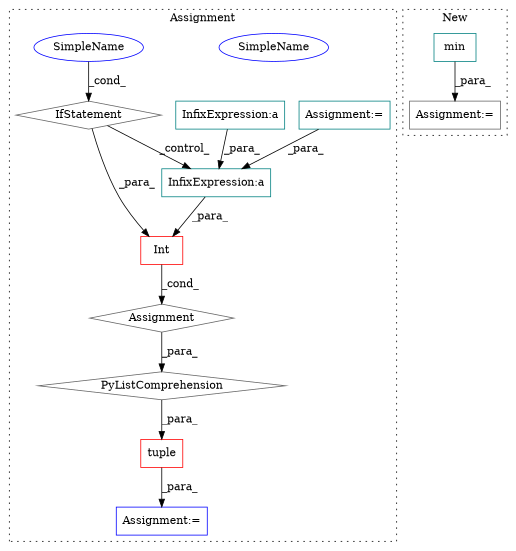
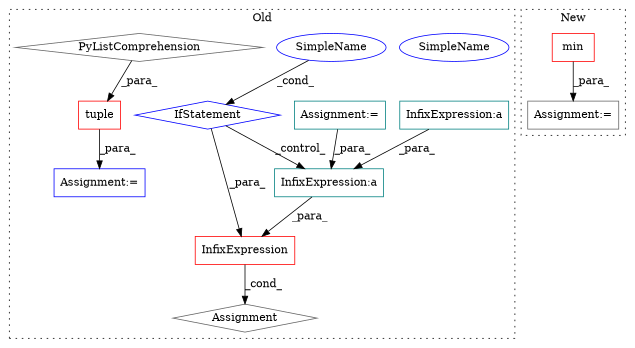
cluster "Assignment": label "Assignment" -> "Old"
node "min": color teal -> red
node "IfStatement": color gray40 -> blue
node "Int": label "Int" -> "InfixExpression"
edge "Assignment" -> "PyListComprehension": removed, label "_para_"
